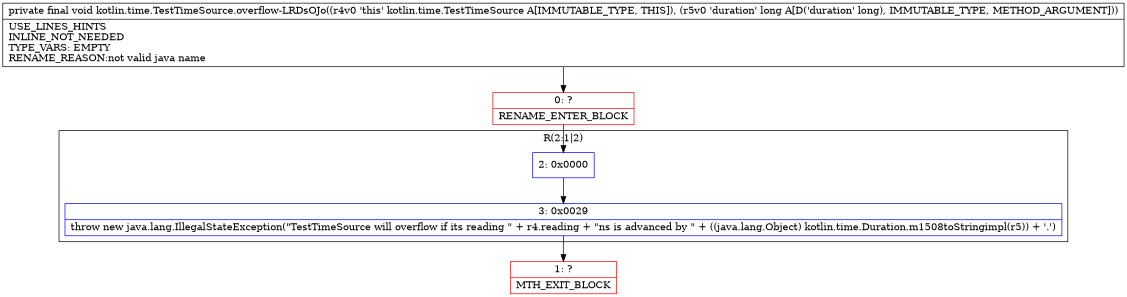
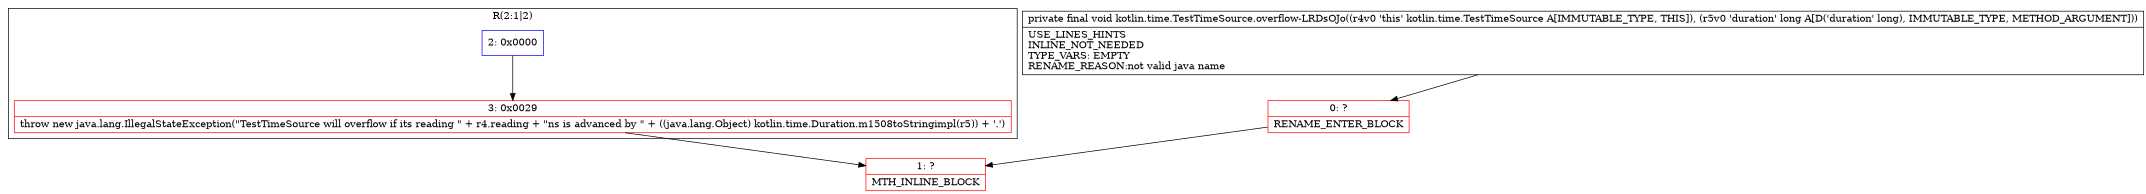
edge "0: ?" -> "2: 0x0000": now "0: ?" -> "1: ?"
node "3: 0x0029": color blue -> red
node "1: ?": text "MTH_EXIT_BLOCK" -> "MTH_INLINE_BLOCK"
